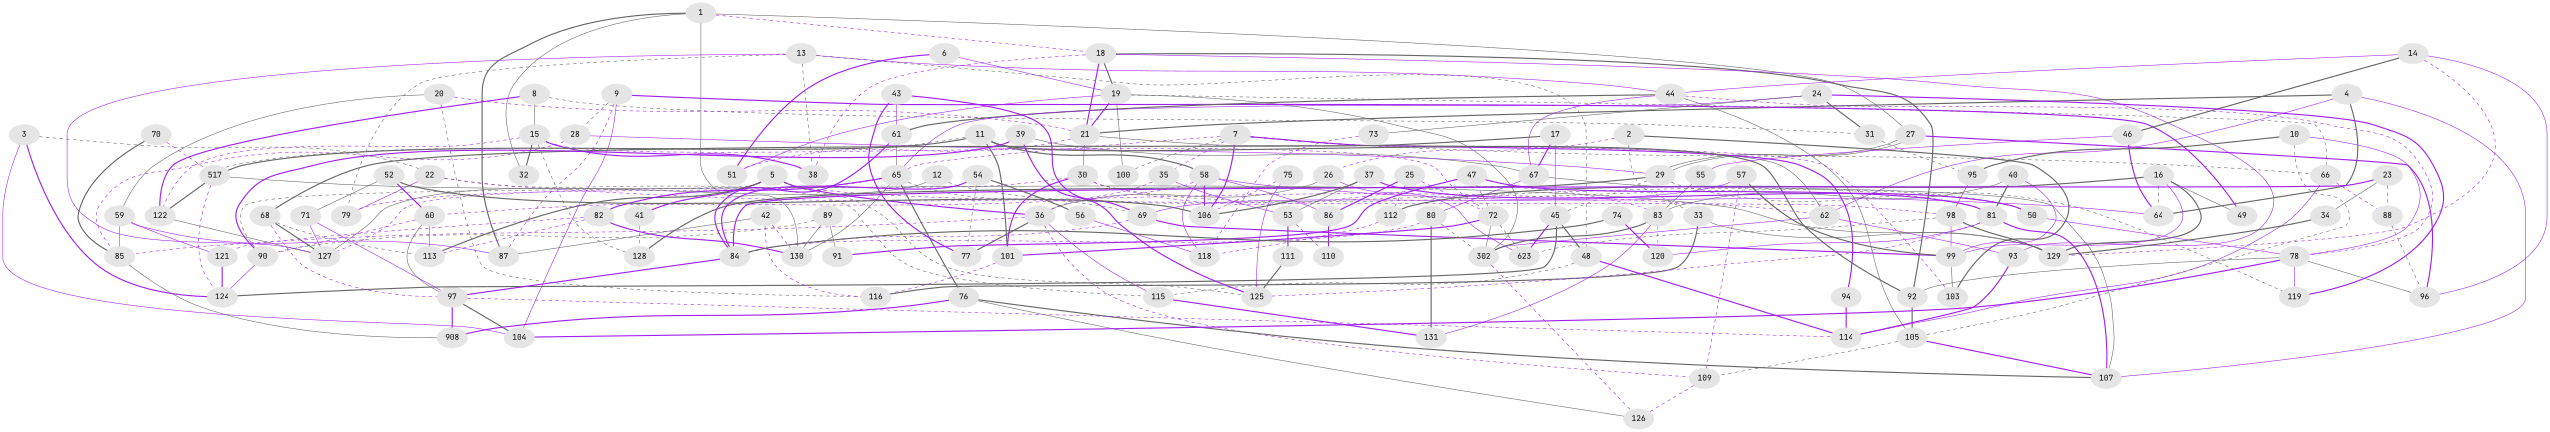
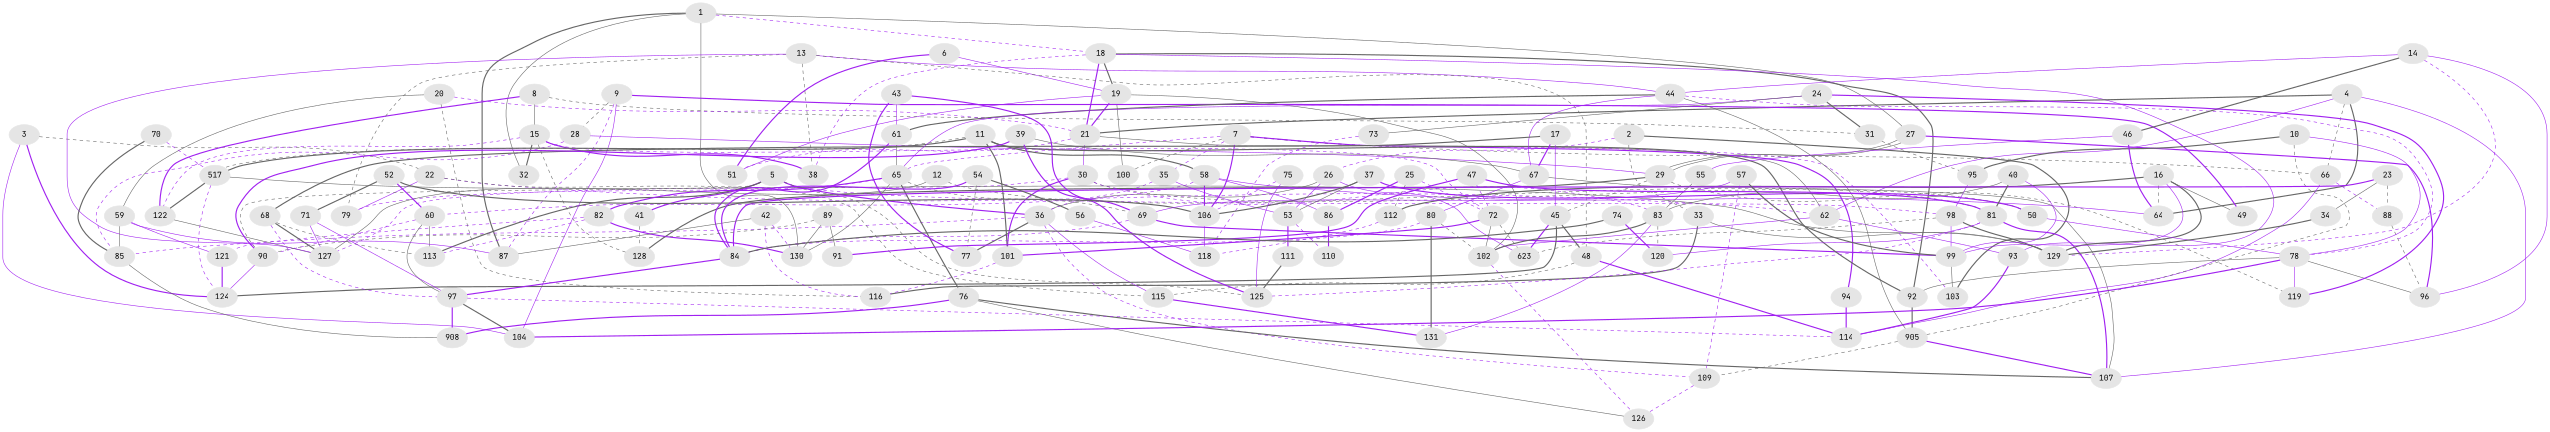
edge "19" -- "66": now "4" -- "66"
edge "26" -- "53": added
edge "52" -- "71": style solid -> bold
edge "58" -- "118": now "106" -- "118"
node "302": label "302" -> "102"
node "105": label "105" -> "905"
